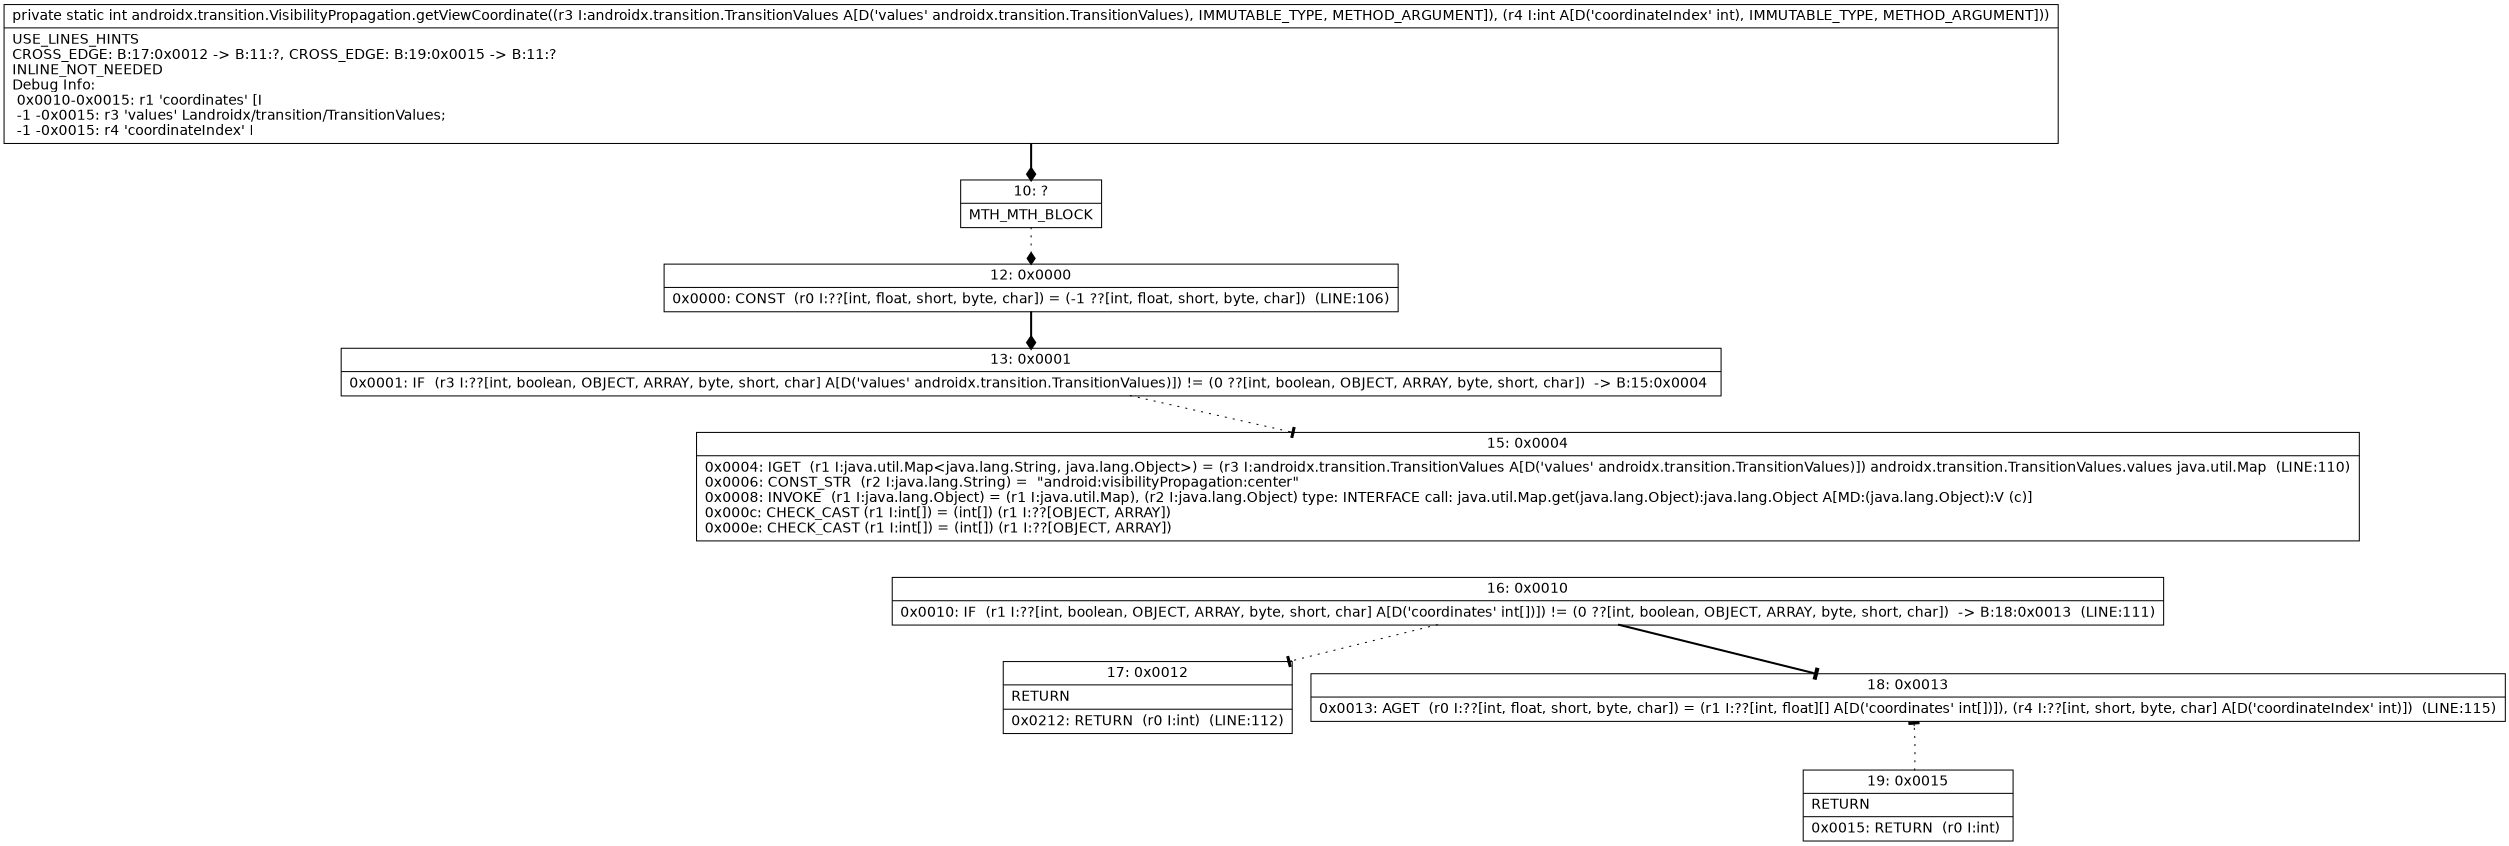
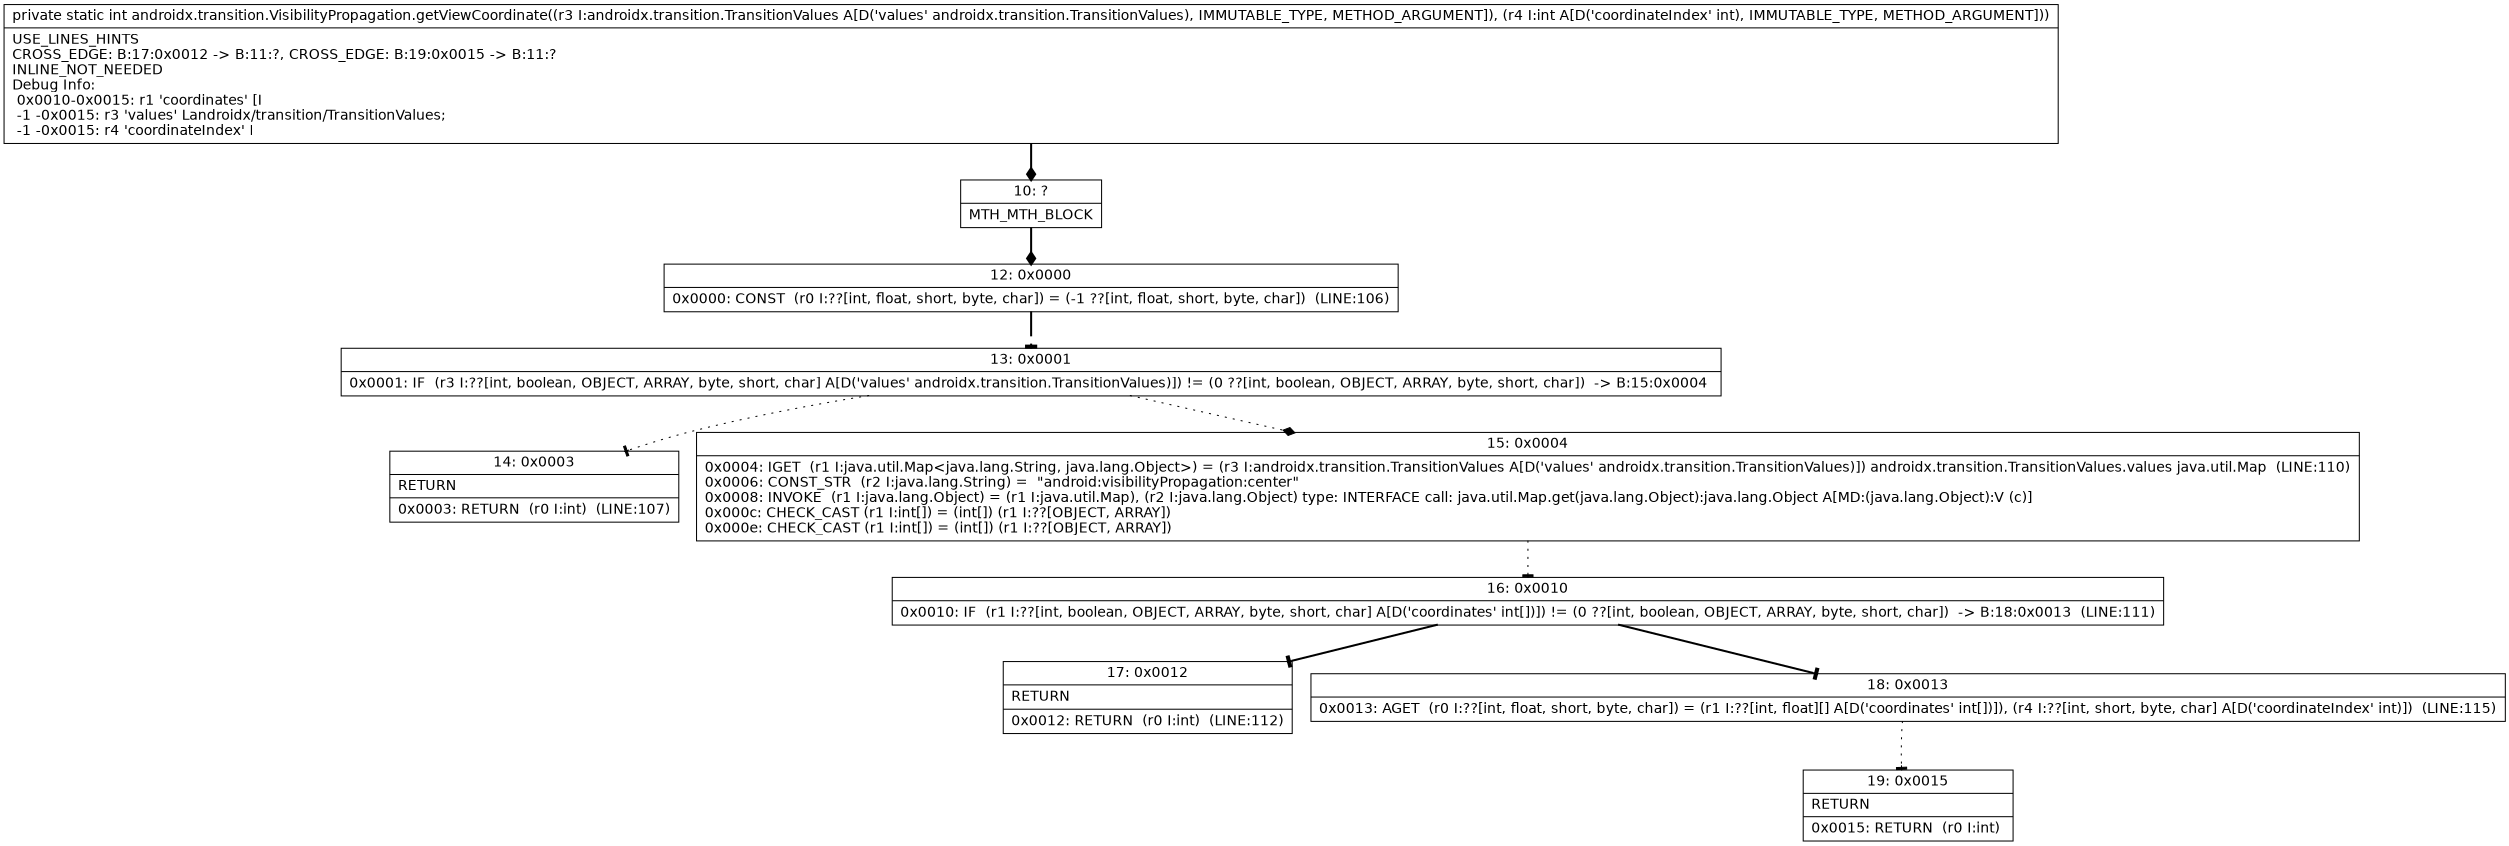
edge "10: ?" -> "12: 0x0000": style dotted -> bold
edge "12: 0x0000" -> "13: 0x0001": arrowhead diamond -> tee
edge "13: 0x0001" -> "15: 0x0004": arrowhead tee -> diamond
node "14: 0x0003": added
edge "15: 0x0004" -> "16: 0x0010": added
edge "16: 0x0010" -> "17: 0x0012": style dotted -> bold
node "17: 0x0012": text "0x0212: RETURN  (r0 I:int)  (LINE:112)" -> "0x0012: RETURN  (r0 I:int)  (LINE:112)"
edge "19: 0x0015" -> "18: 0x0013": reversed
